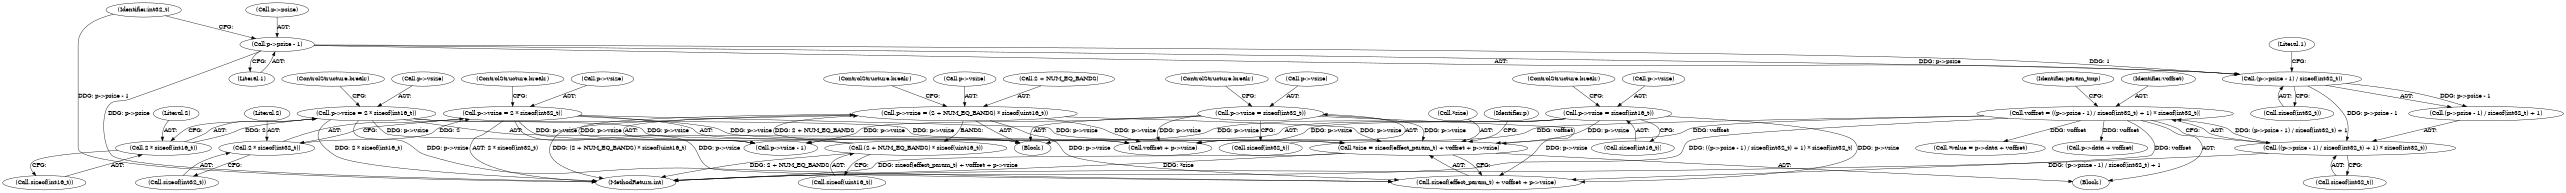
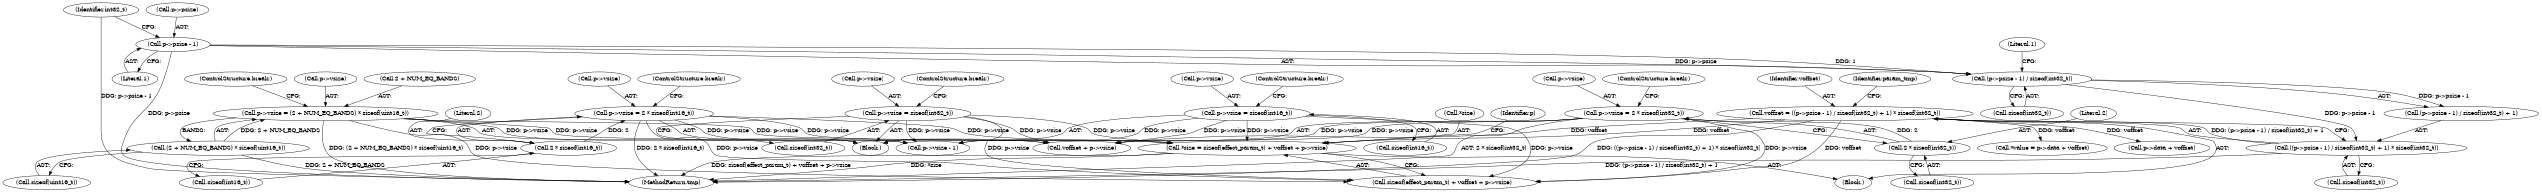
edge "(Call,p->vsize = 2 * sizeof(int32_t))" -> "(Call,*size = sizeof(effect_param_t) + voffset + p->vsize)": removed, label "DDG: p->vsize"
node "(MethodReturn,int)": label "(MethodReturn,int)" -> "(MethodReturn,tmp)"
